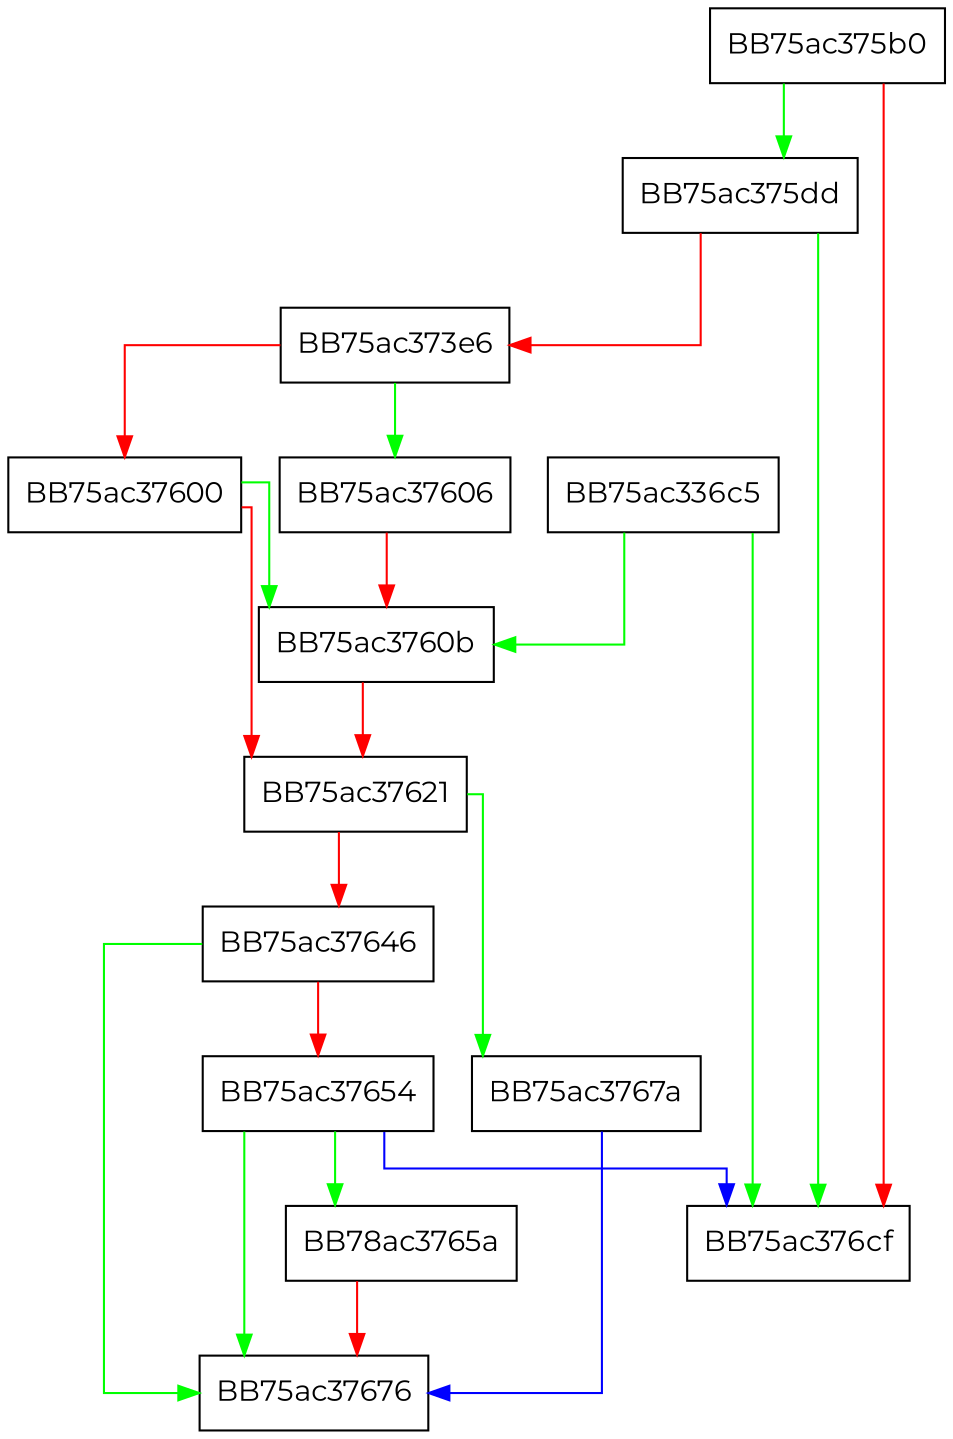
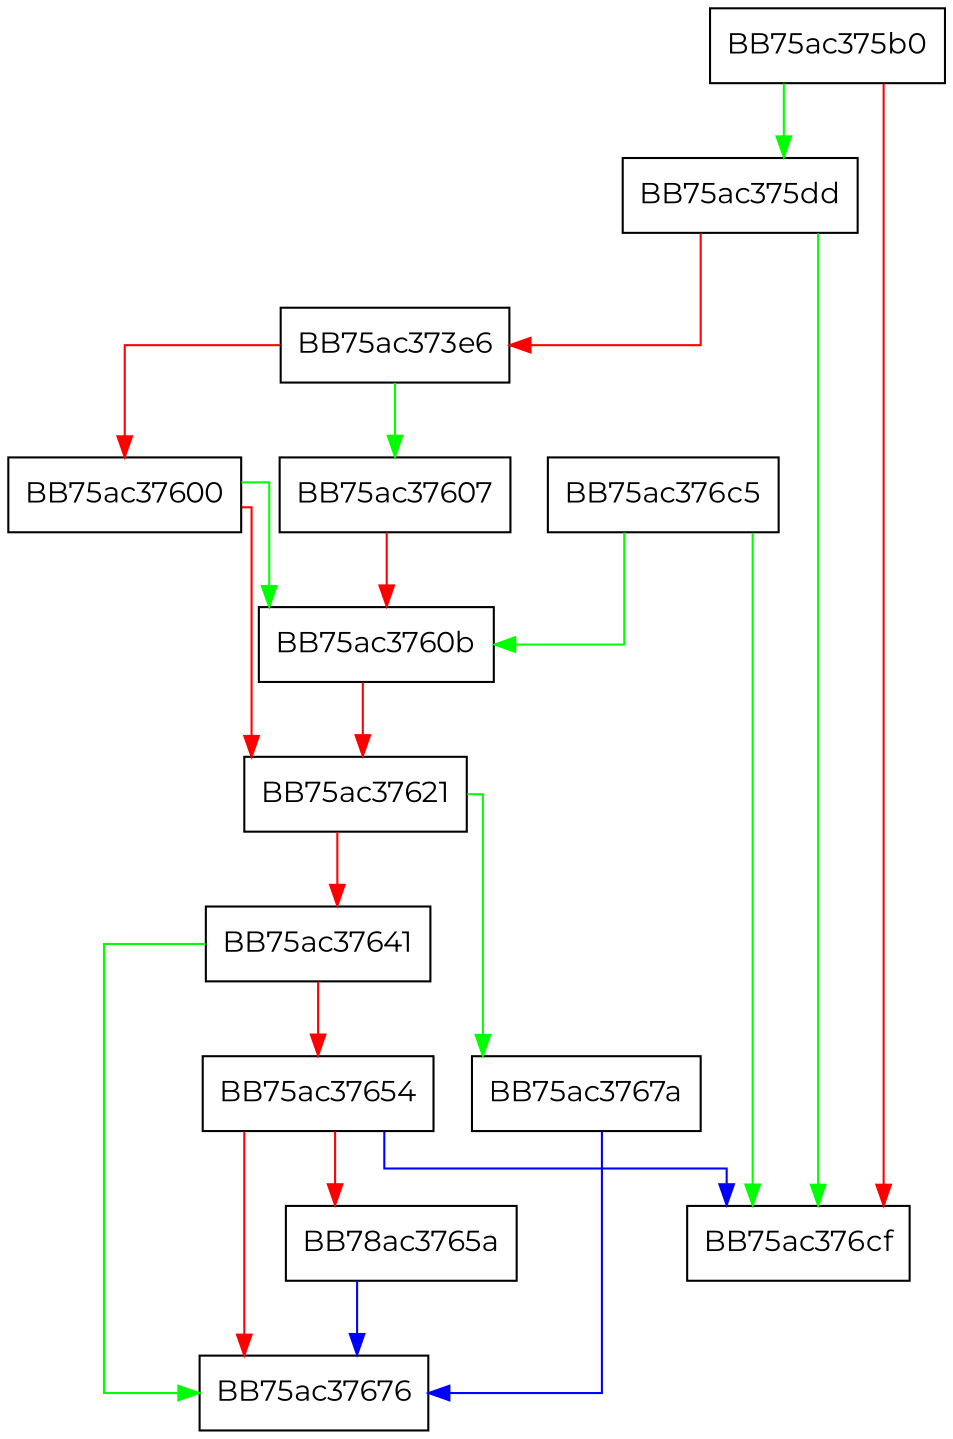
node "BB75ac37606": label "BB75ac37606" -> "BB75ac37607"
node "BB75ac336c5": label "BB75ac336c5" -> "BB75ac376c5"
node "BB75ac37646": label "BB75ac37646" -> "BB75ac37641"
edge "BB75ac37654" -> "BB78ac3765a": color green -> red
edge "BB75ac37654" -> "BB75ac37676": color green -> red
edge "BB78ac3765a" -> "BB75ac37676": color red -> blue
